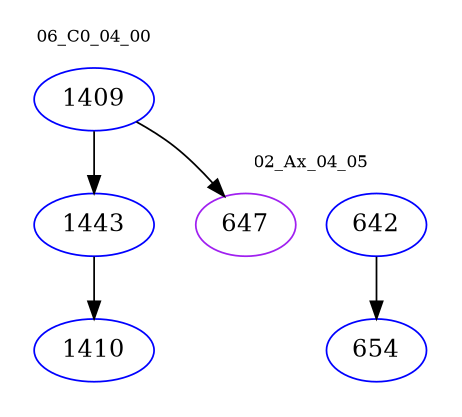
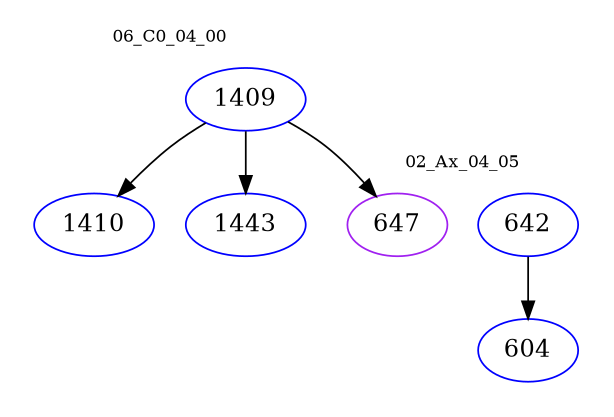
edge "1443" -> "1410": now "1409" -> "1410"
node "654": label "654" -> "604"
